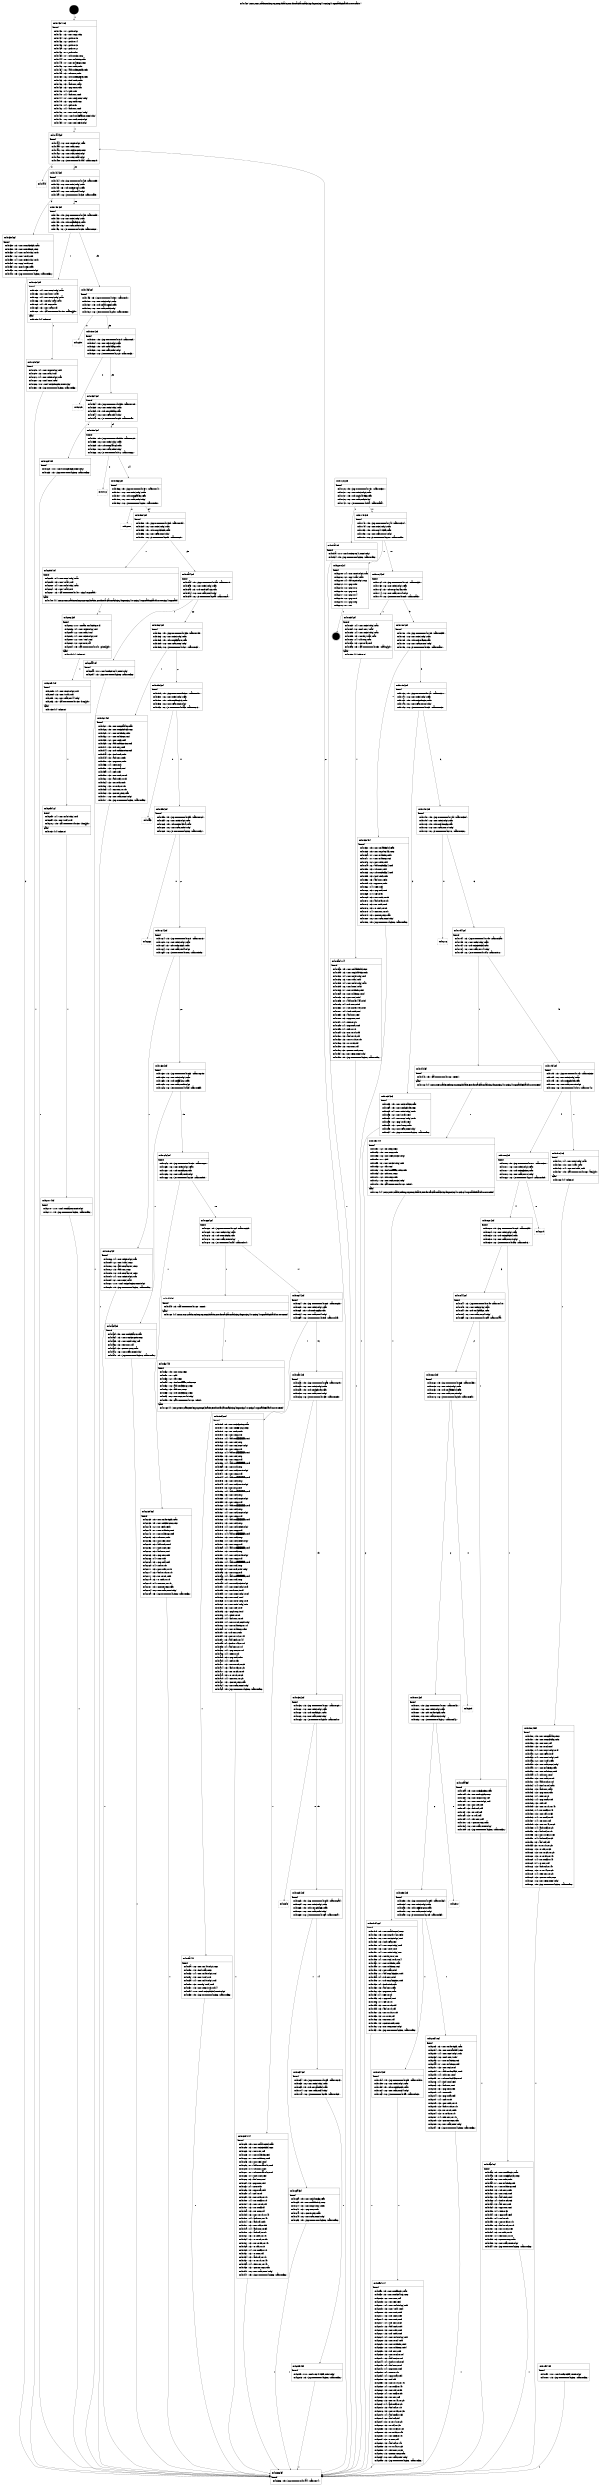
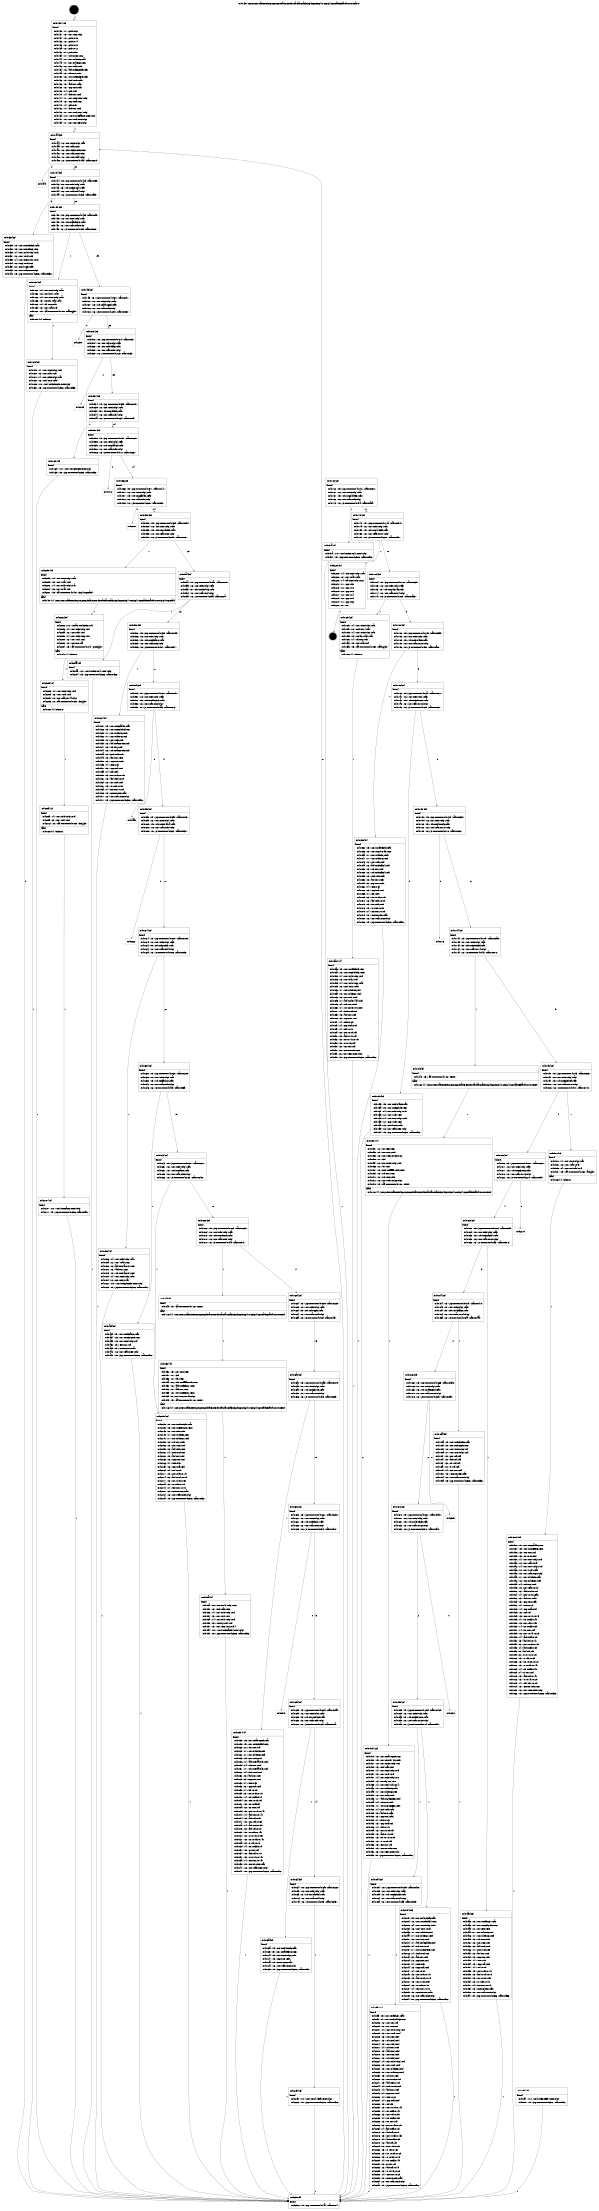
node "0x40190f [288]": removed
